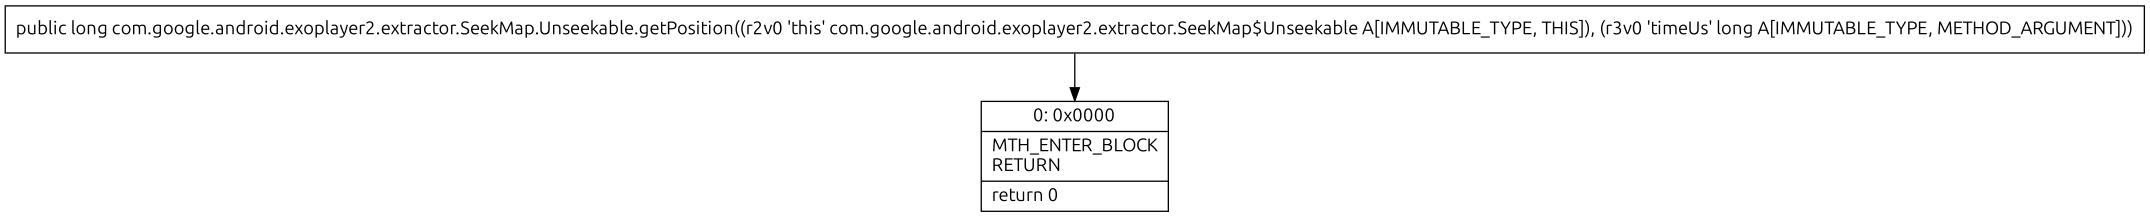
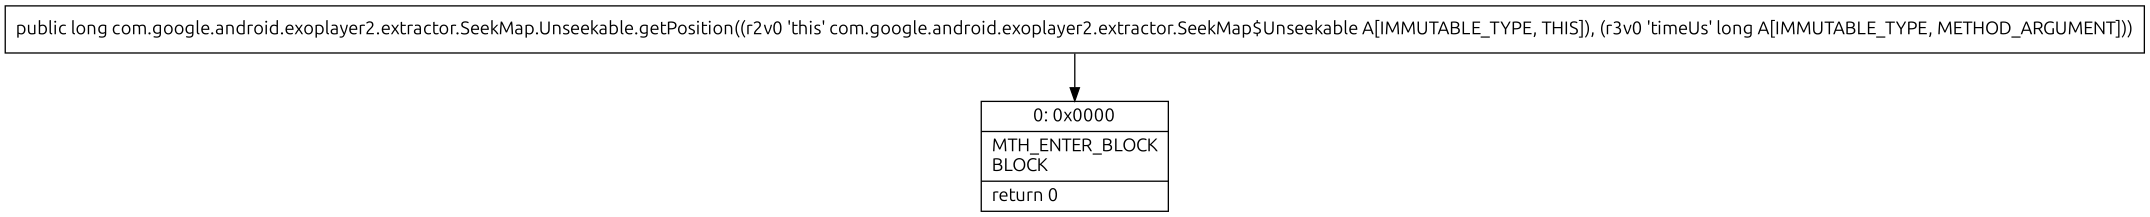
node "0: 0x0000": text "RETURN" -> "BLOCK"
